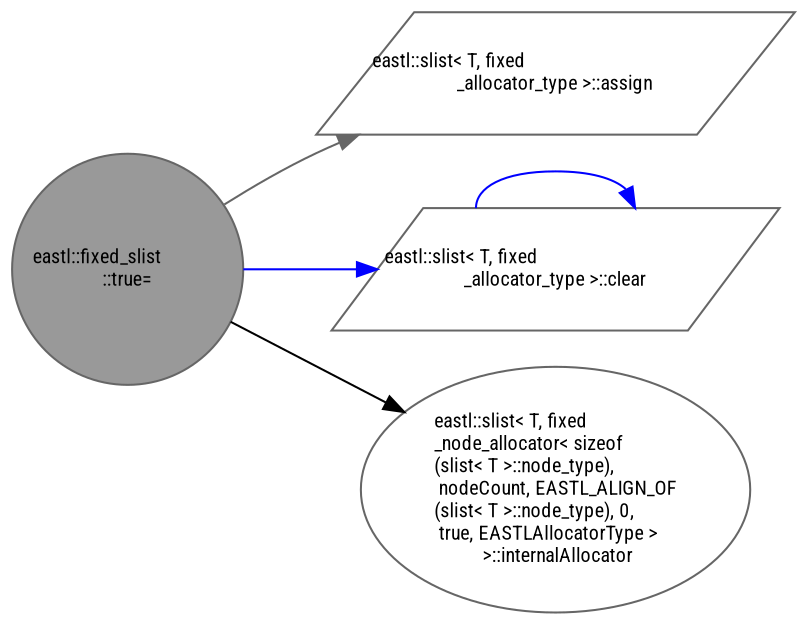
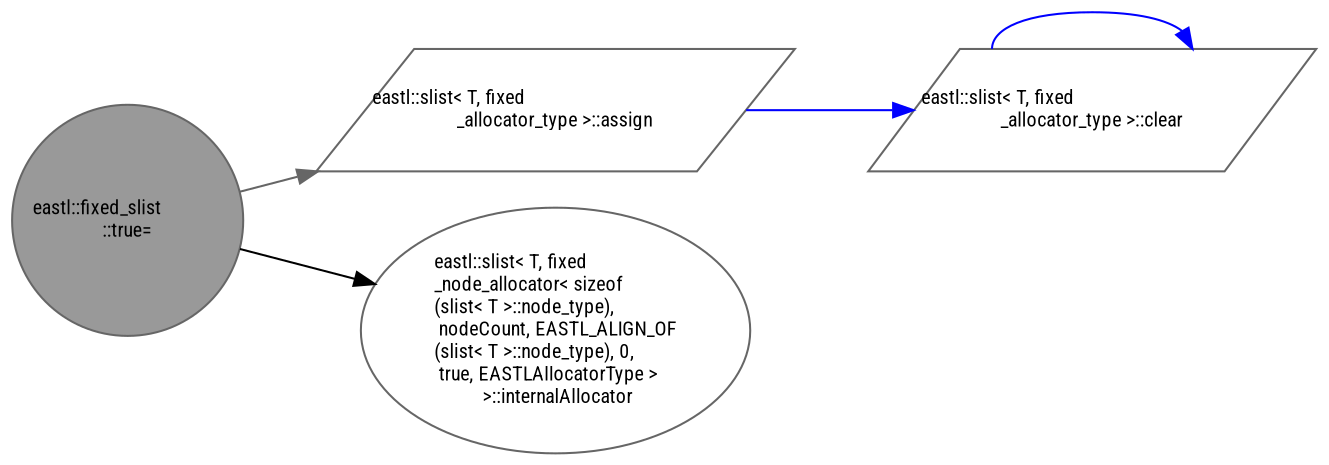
edge "eastl::fixed_slist ::true=" -> "eastl::slist< T, fixed _allocator_type >::clear": now "eastl::slist< T, fixed _allocator_type >::assign" -> "eastl::slist< T, fixed _allocator_type >::clear"
